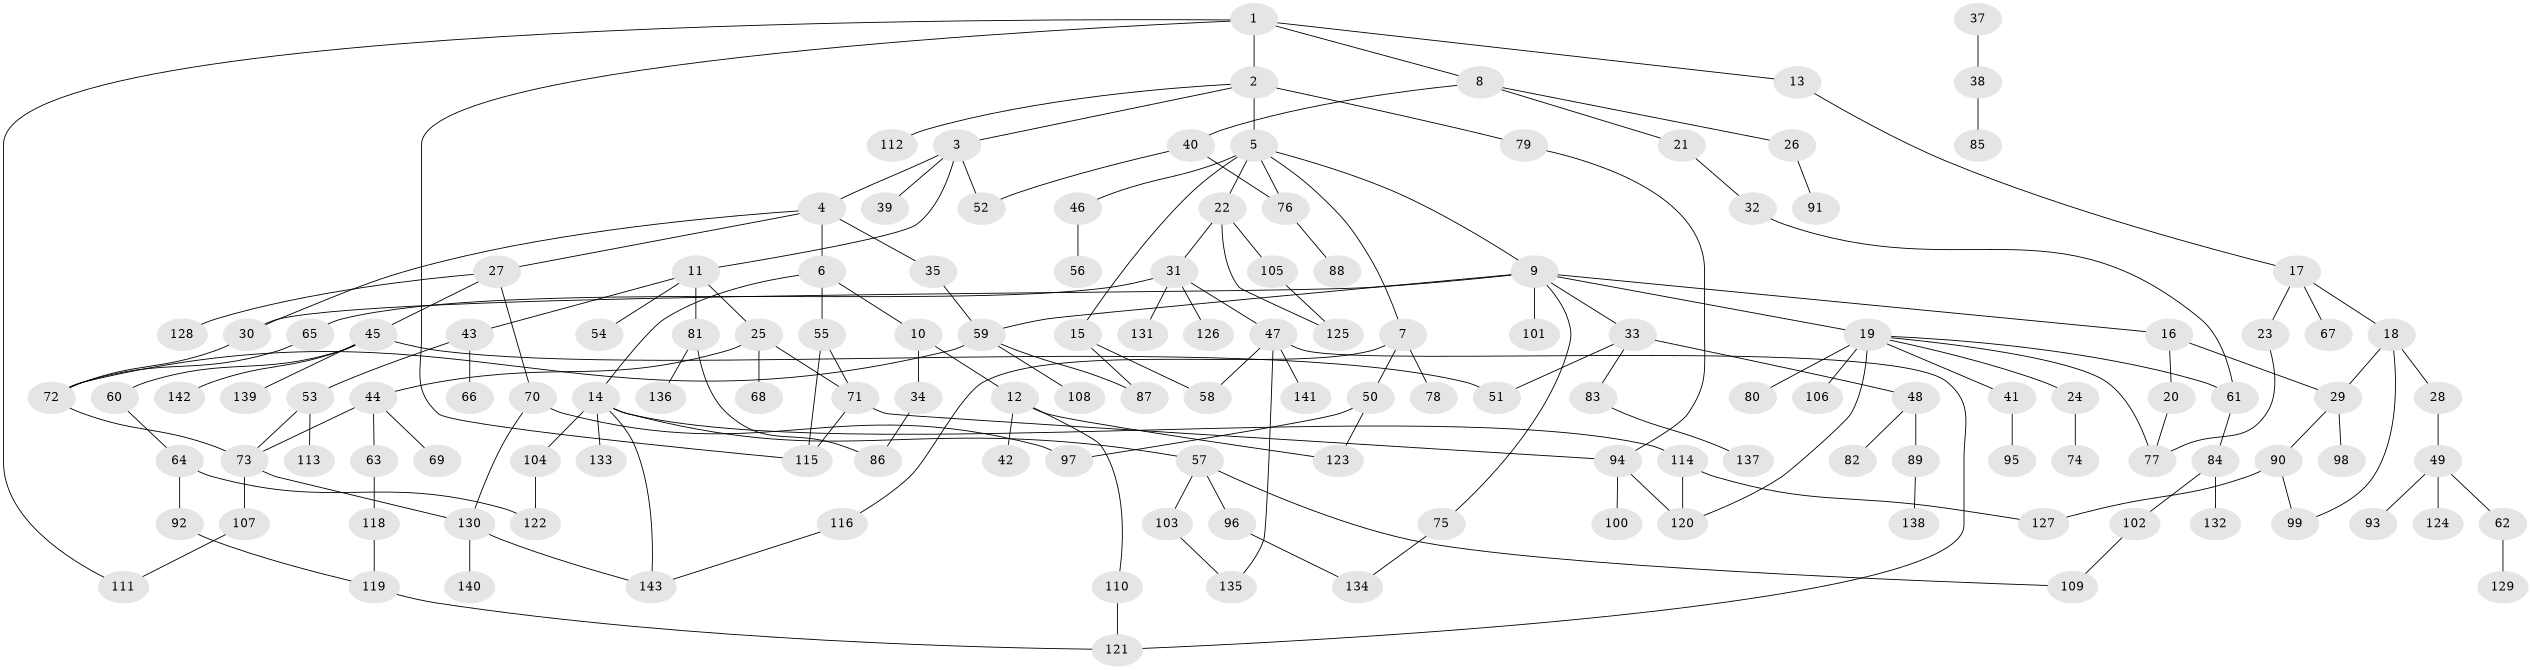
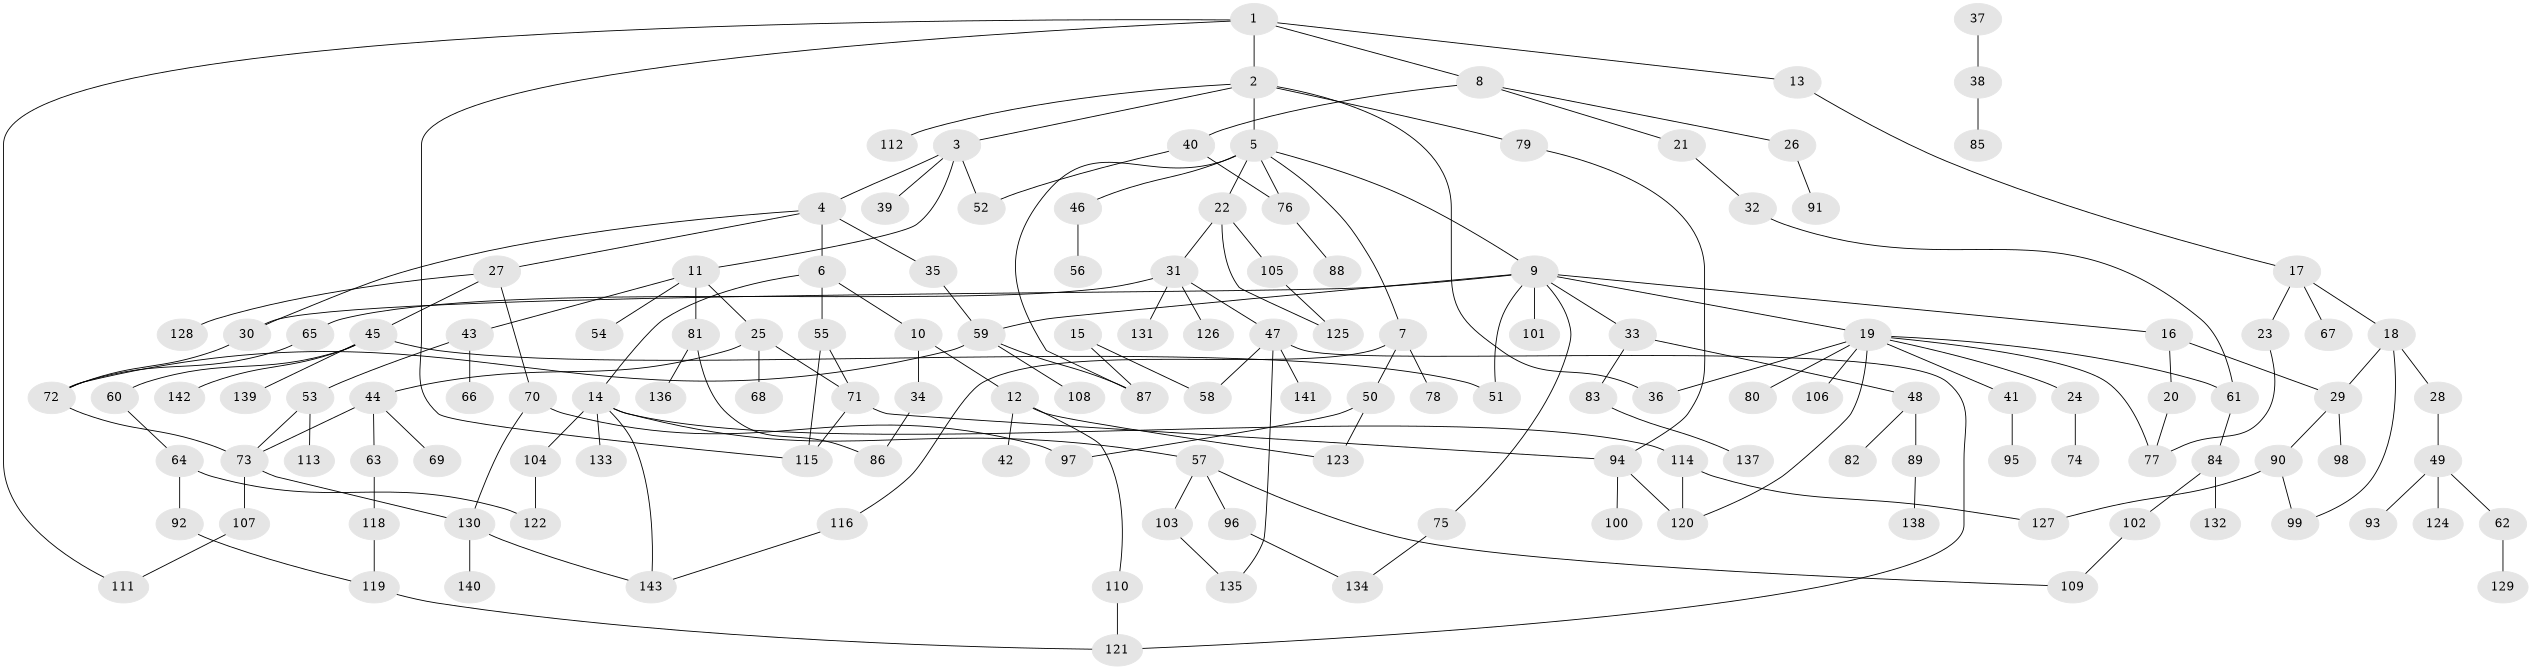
edge "5" -- "15": now "5" -- "87"
edge "33" -- "51": now "9" -- "51"
node "36": added
